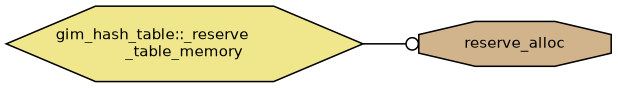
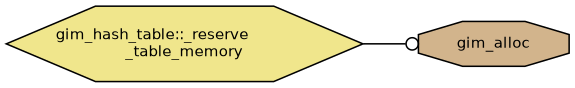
node "reserve_alloc": label "reserve_alloc" -> "gim_alloc"
